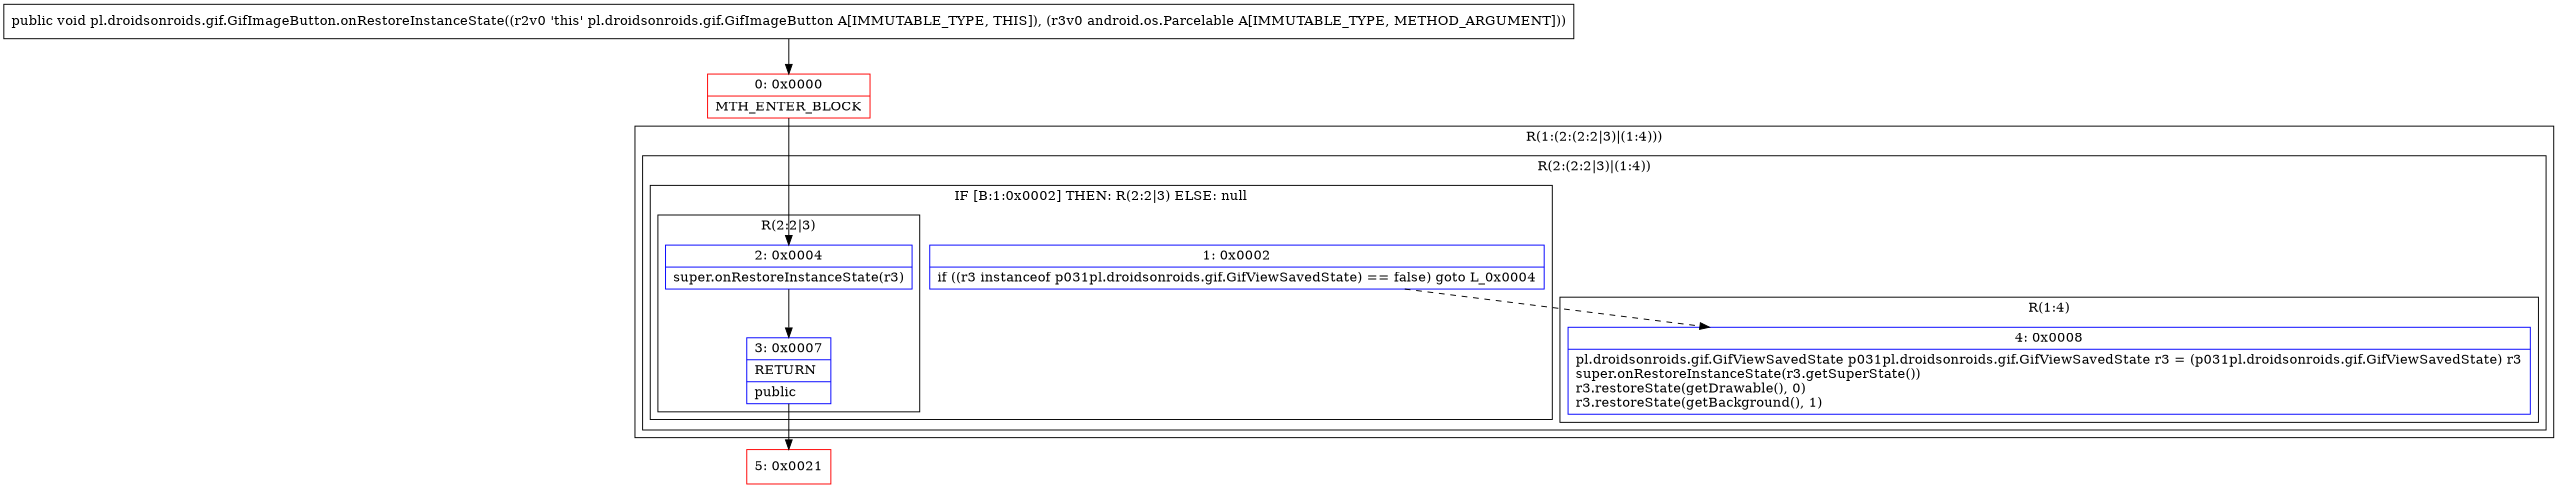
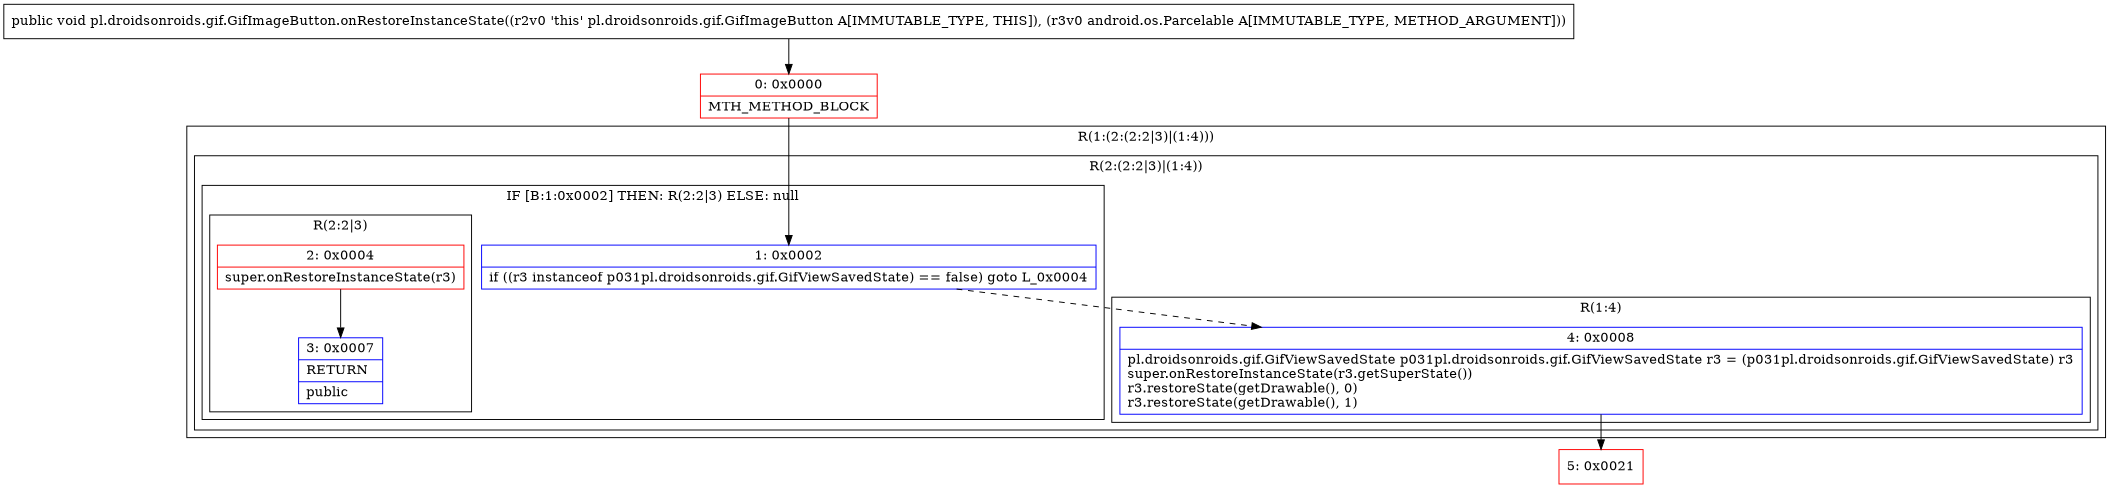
node "0: 0x0000": text "MTH_ENTER_BLOCK" -> "MTH_METHOD_BLOCK"
edge "0: 0x0000" -> "2: 0x0004": now "0: 0x0000" -> "1: 0x0002"
node "2: 0x0004": color blue -> red
node "4: 0x0008": text "r3.restoreState(getBackground(), 1)" -> "r3.restoreState(getDrawable(), 1)"
edge "3: 0x0007" -> "5: 0x0021": now "4: 0x0008" -> "5: 0x0021"
